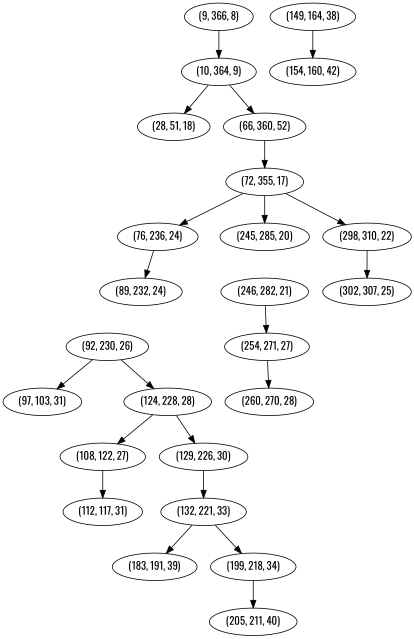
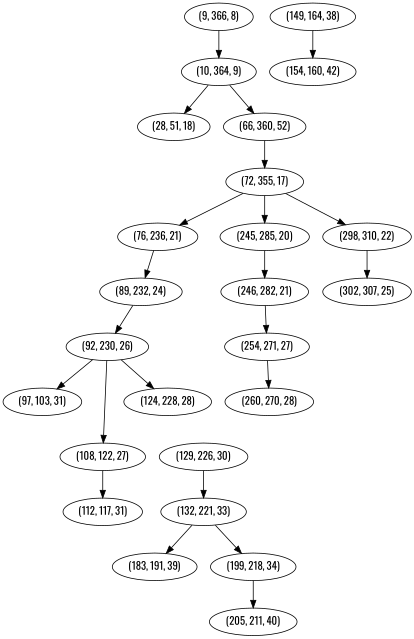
node "(76, 236, 24)": label "(76, 236, 24)" -> "(76, 236, 21)"
edge "(245, 285, 20)" -> "(246, 282, 21)": added
edge "(89, 232, 24)" -> "(92, 230, 26)": added
edge "(124, 228, 28)" -> "(129, 226, 30)": removed
edge "(124, 228, 28)" -> "(108, 122, 27)": now "(92, 230, 26)" -> "(108, 122, 27)"
